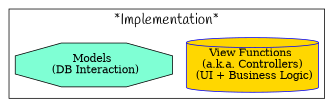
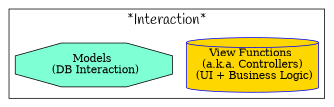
cluster "*Implementation*": label "*Implementation*" -> "*Interaction*"
